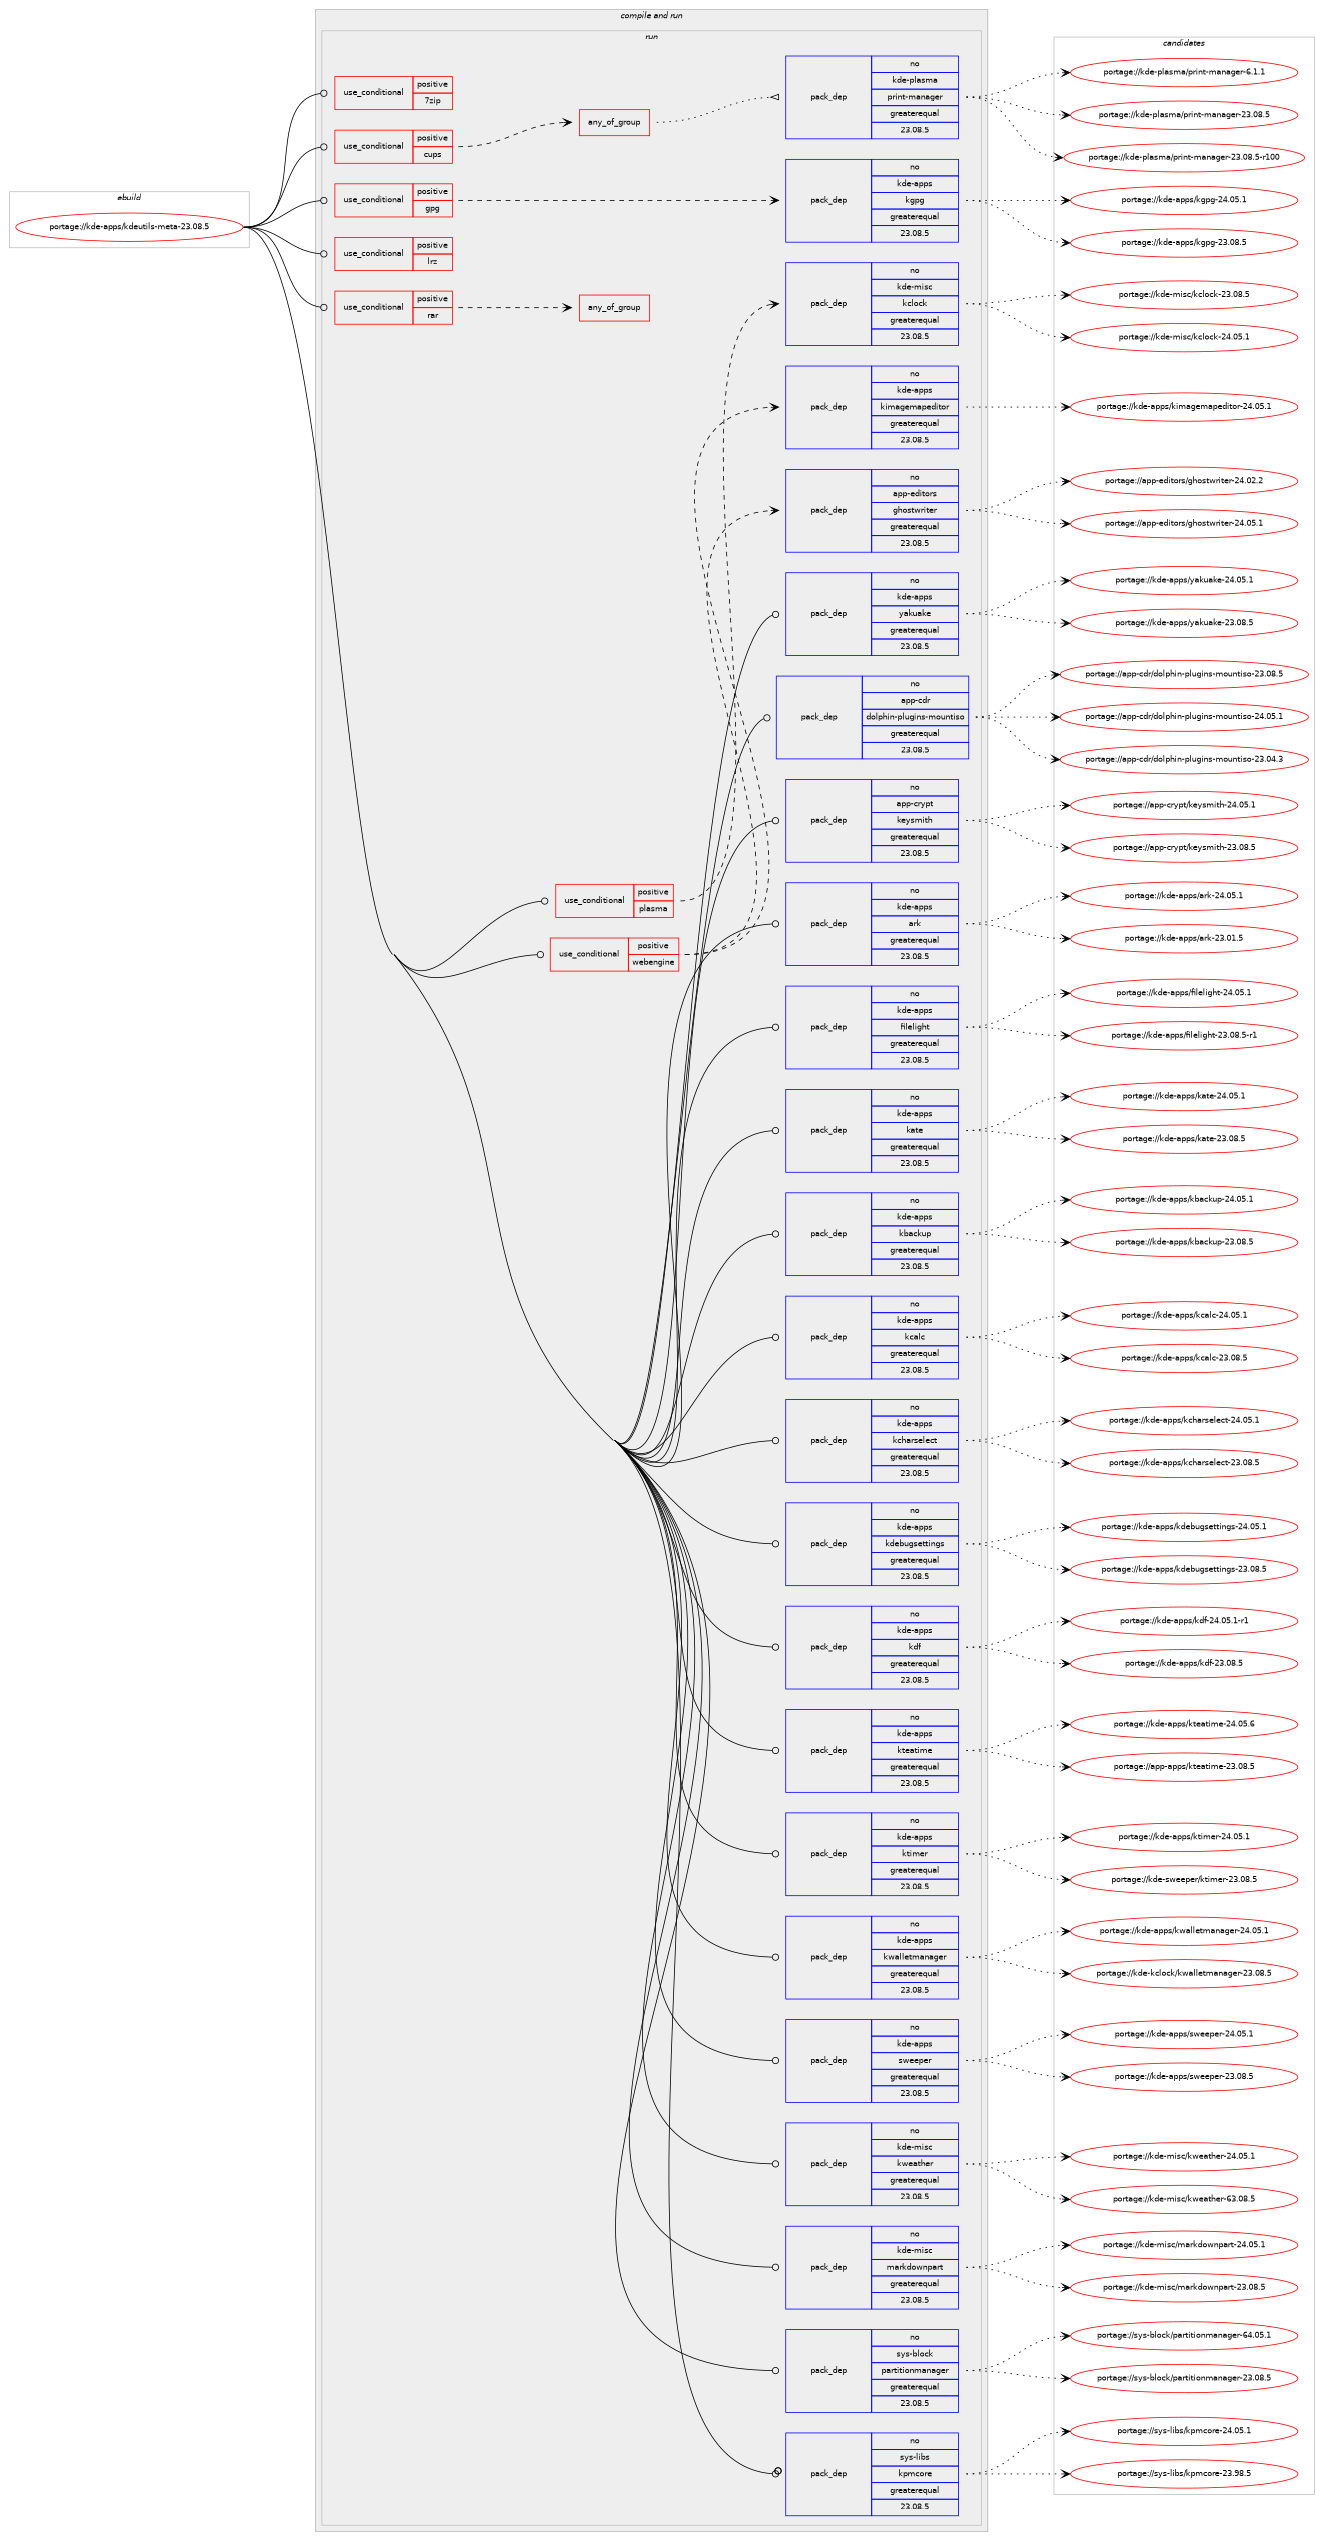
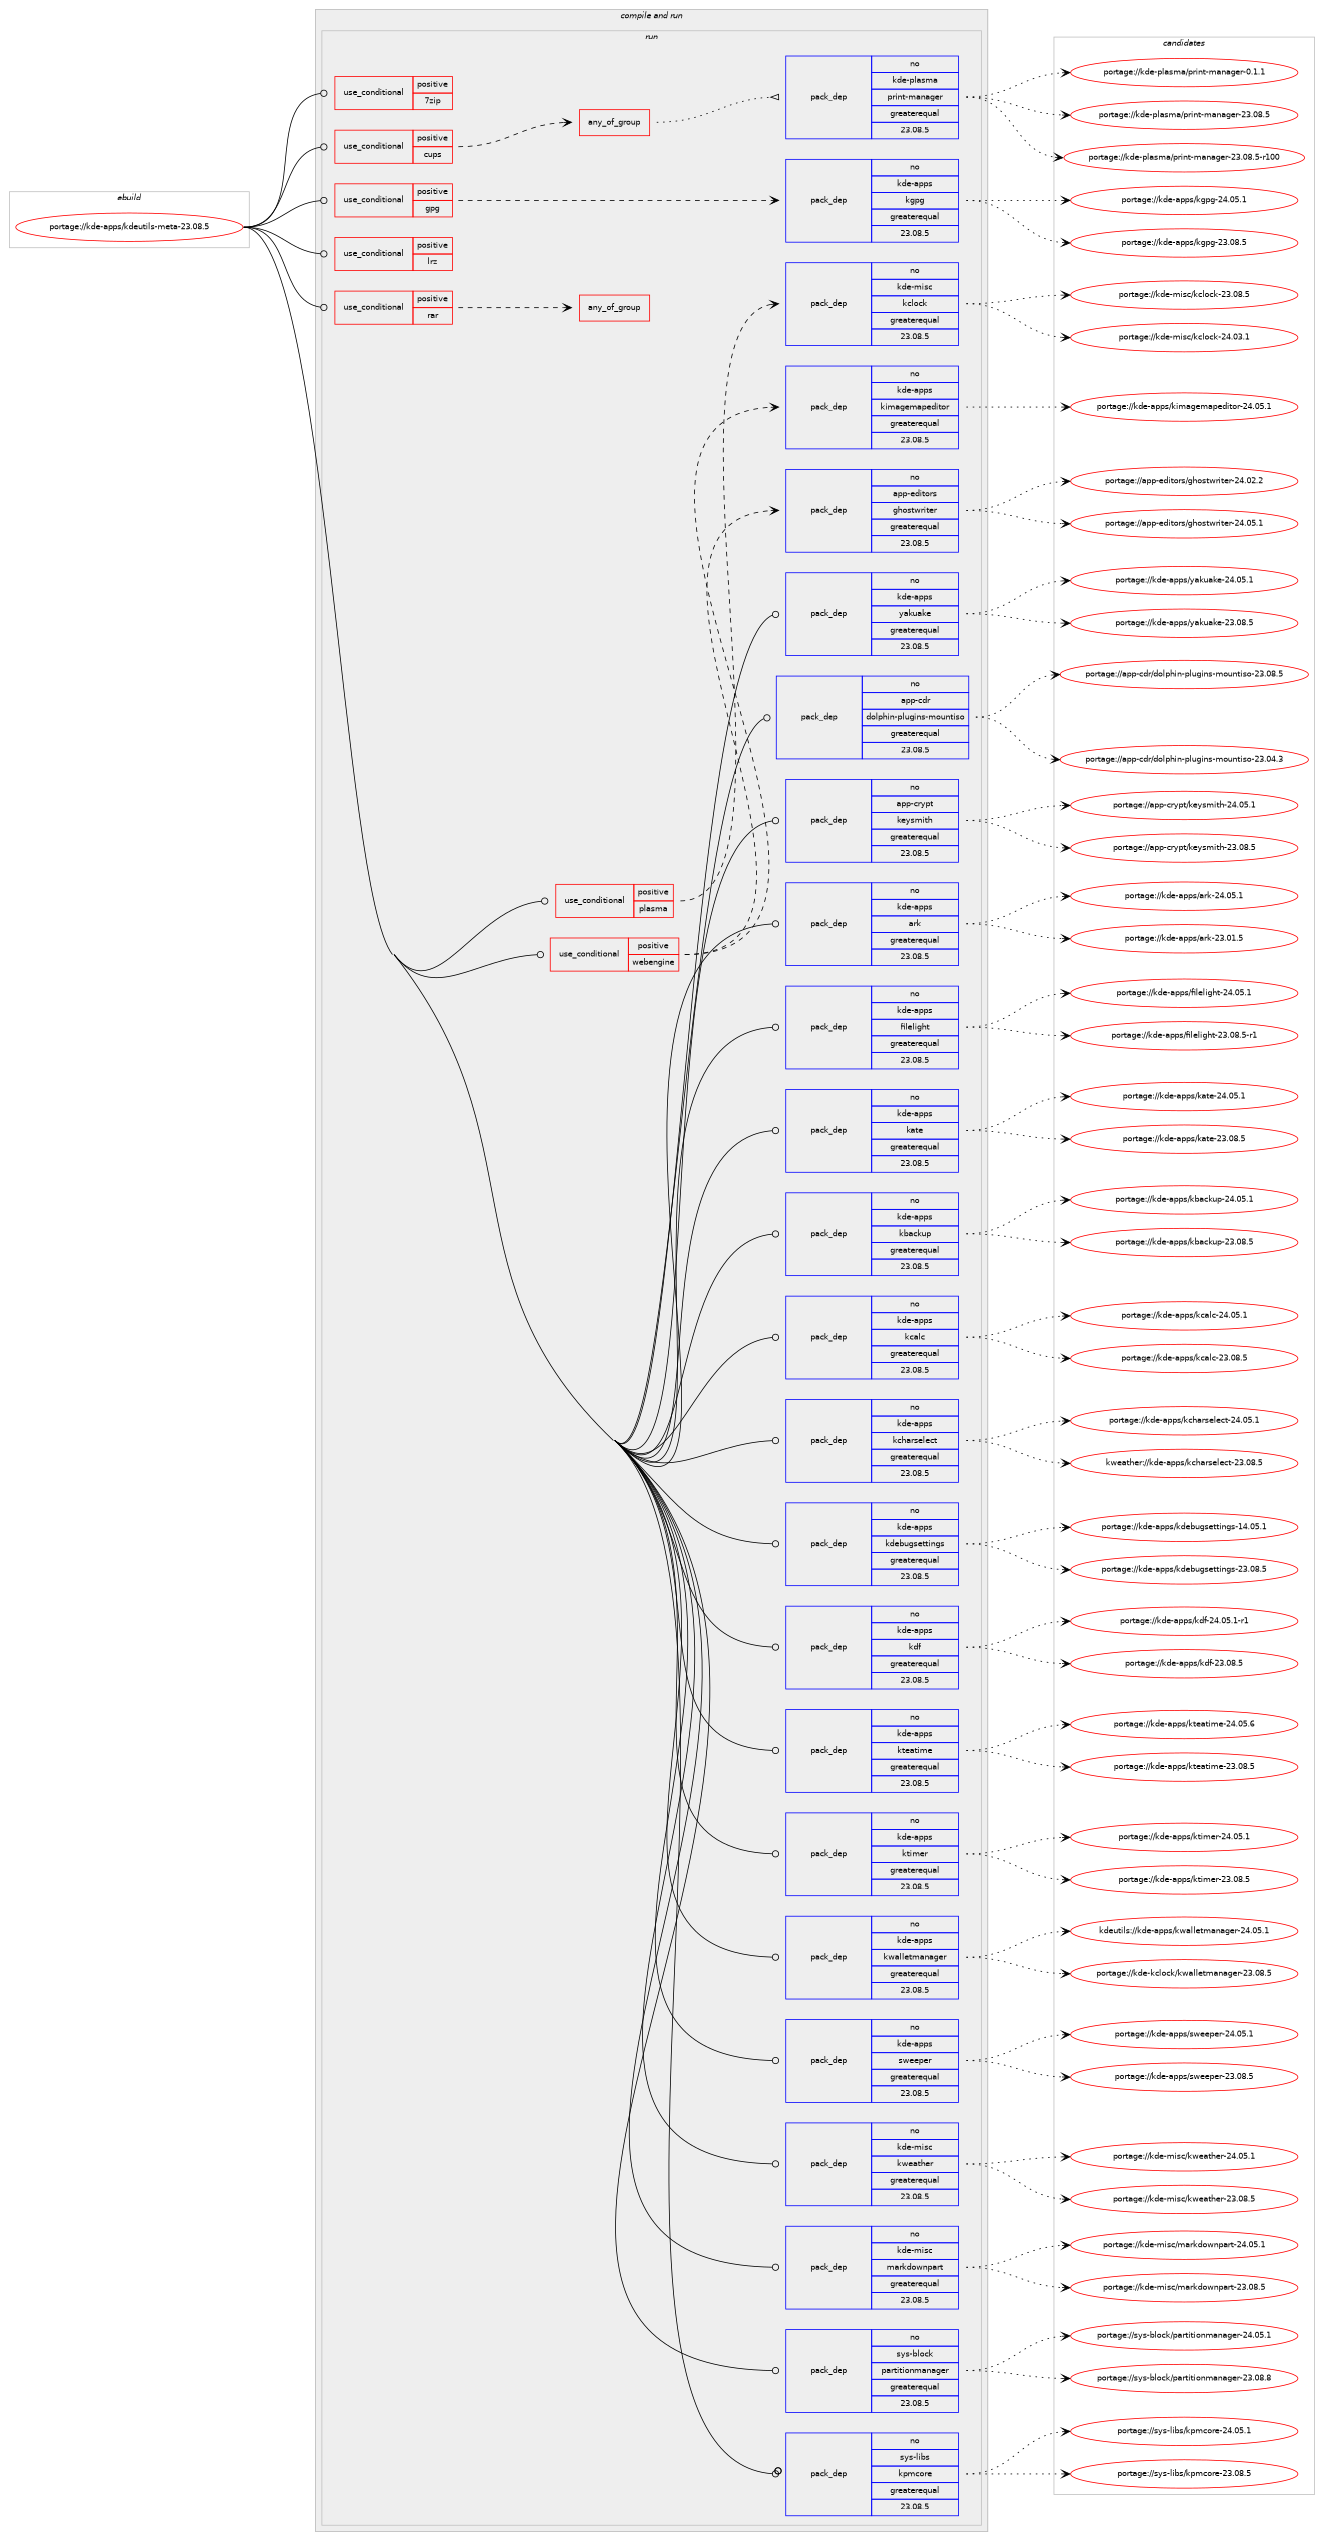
node "portage://kde-plasma/print-manager-6.1.1": label "portage://kde-plasma/print-manager-6.1.1" -> "portage://kde-plasma/print-manager-0.1.1"
node "portage://kde-misc/kclock-24.05.1": label "portage://kde-misc/kclock-24.05.1" -> "portage://kde-misc/kclock-24.03.1"
node "portage://app-cdr/dolphin-plugins-mountiso-24.05.1": removed
node "portage://kde-apps/kcharselect-23.08.5": label "portage://kde-apps/kcharselect-23.08.5" -> "kweather://kde-apps/kcharselect-23.08.5"
node "portage://kde-apps/kdebugsettings-24.05.1": label "portage://kde-apps/kdebugsettings-24.05.1" -> "portage://kde-apps/kdebugsettings-14.05.1"
node "portage://app-apps/kteatime-23.08.5": label "portage://app-apps/kteatime-23.08.5" -> "portage://kde-apps/kteatime-23.08.5"
node "portage://kde-sweeper/ktimer-23.08.5": label "portage://kde-sweeper/ktimer-23.08.5" -> "portage://kde-apps/ktimer-23.08.5"
node "portage://kde-apps/kwalletmanager-24.05.1": label "portage://kde-apps/kwalletmanager-24.05.1" -> "kdeutils://kde-apps/kwalletmanager-24.05.1"
node "portage://kde-misc/kweather-63.08.5": label "portage://kde-misc/kweather-63.08.5" -> "portage://kde-misc/kweather-23.08.5"
node "portage://sys-block/partitionmanager-64.05.1": label "portage://sys-block/partitionmanager-64.05.1" -> "portage://sys-block/partitionmanager-24.05.1"
node "portage://sys-block/partitionmanager-23.08.5": label "portage://sys-block/partitionmanager-23.08.5" -> "portage://sys-block/partitionmanager-23.08.8"
node "portage://sys-libs/kpmcore-23.98.5": label "portage://sys-libs/kpmcore-23.98.5" -> "portage://sys-libs/kpmcore-23.08.5"
